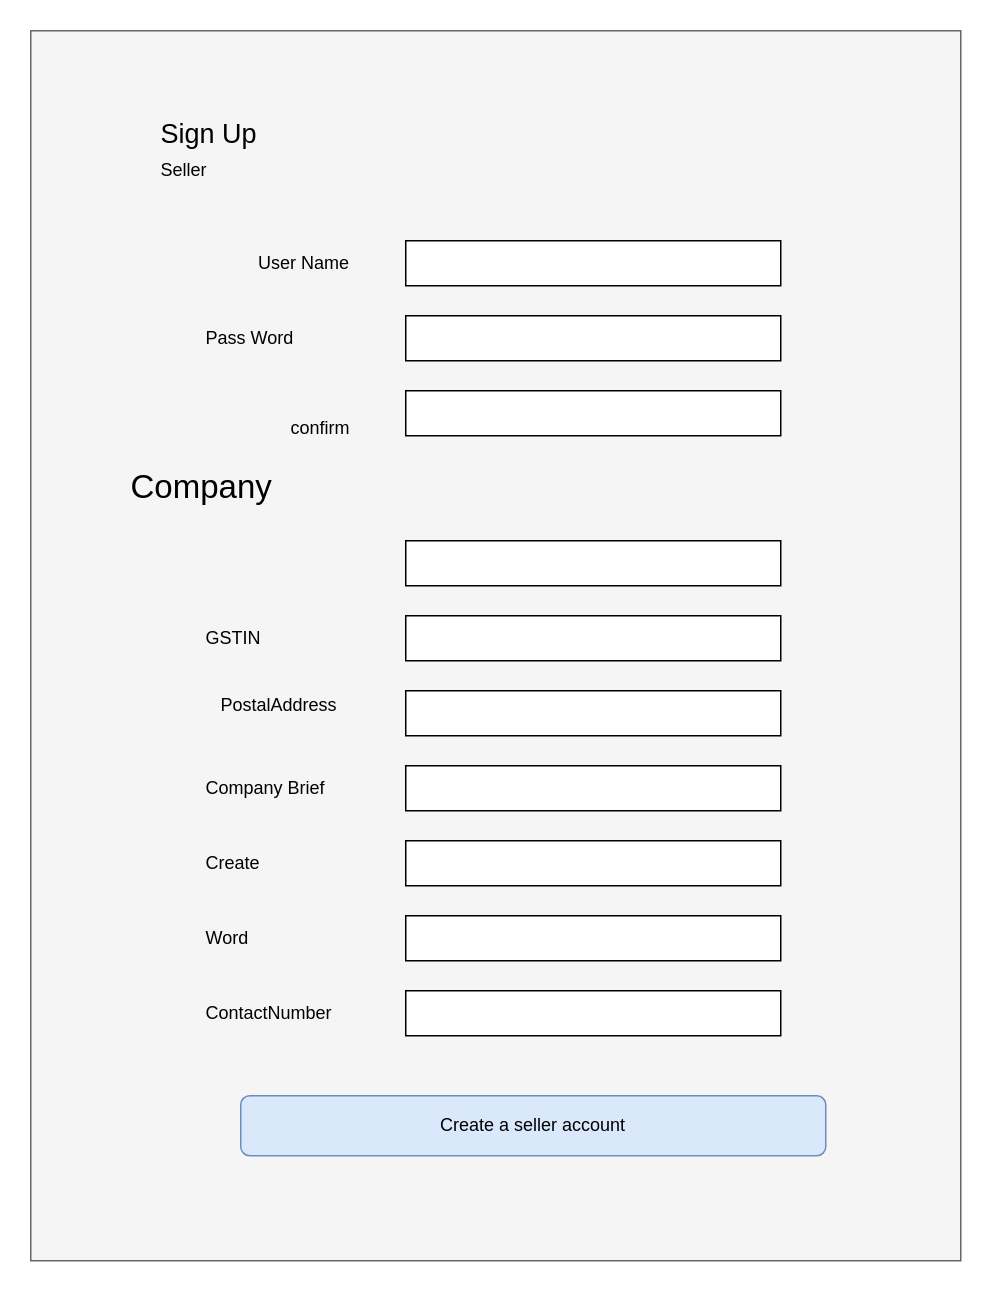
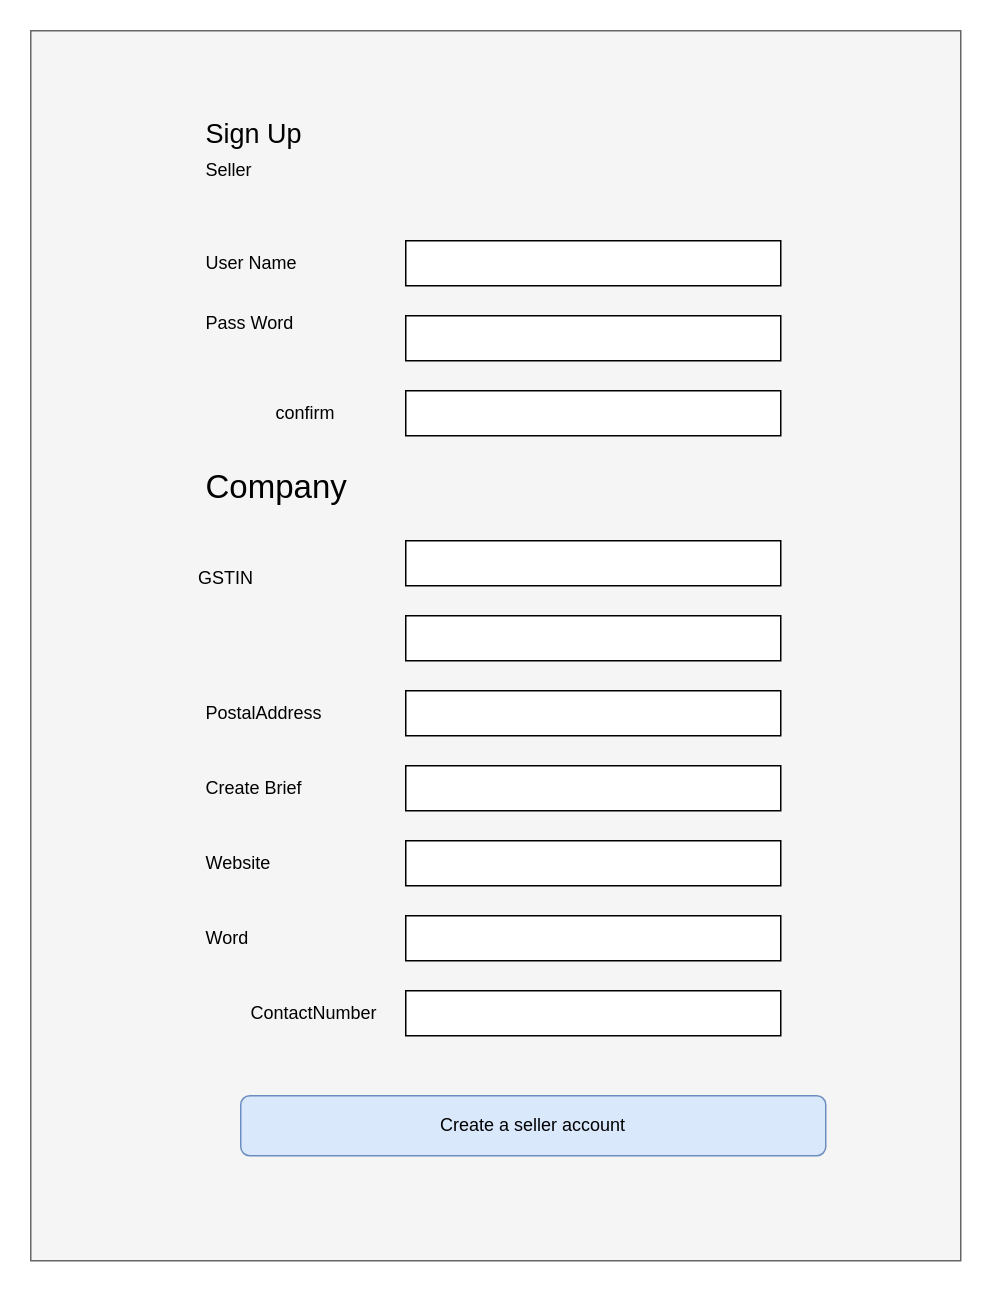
node "Sign Up Seller": moved (248, 151) -> (293, 151)
node "User Name": moved (323, 263) -> (271, 263)
node "Pass Word": moved (271, 338) -> (271, 323)
node "confirm": moved (286, 428) -> (271, 413)
node "Company": moved (196, 488) -> (271, 488)
node "GSTIN": moved (271, 638) -> (263, 578)
node "PostalAddress": moved (286, 706) -> (271, 713)
node "Company Brief": label "Company Brief" -> "Create Brief"
node "Create": label "Create" -> "Website"
node "ContactNumber": moved (271, 1013) -> (316, 1013)
